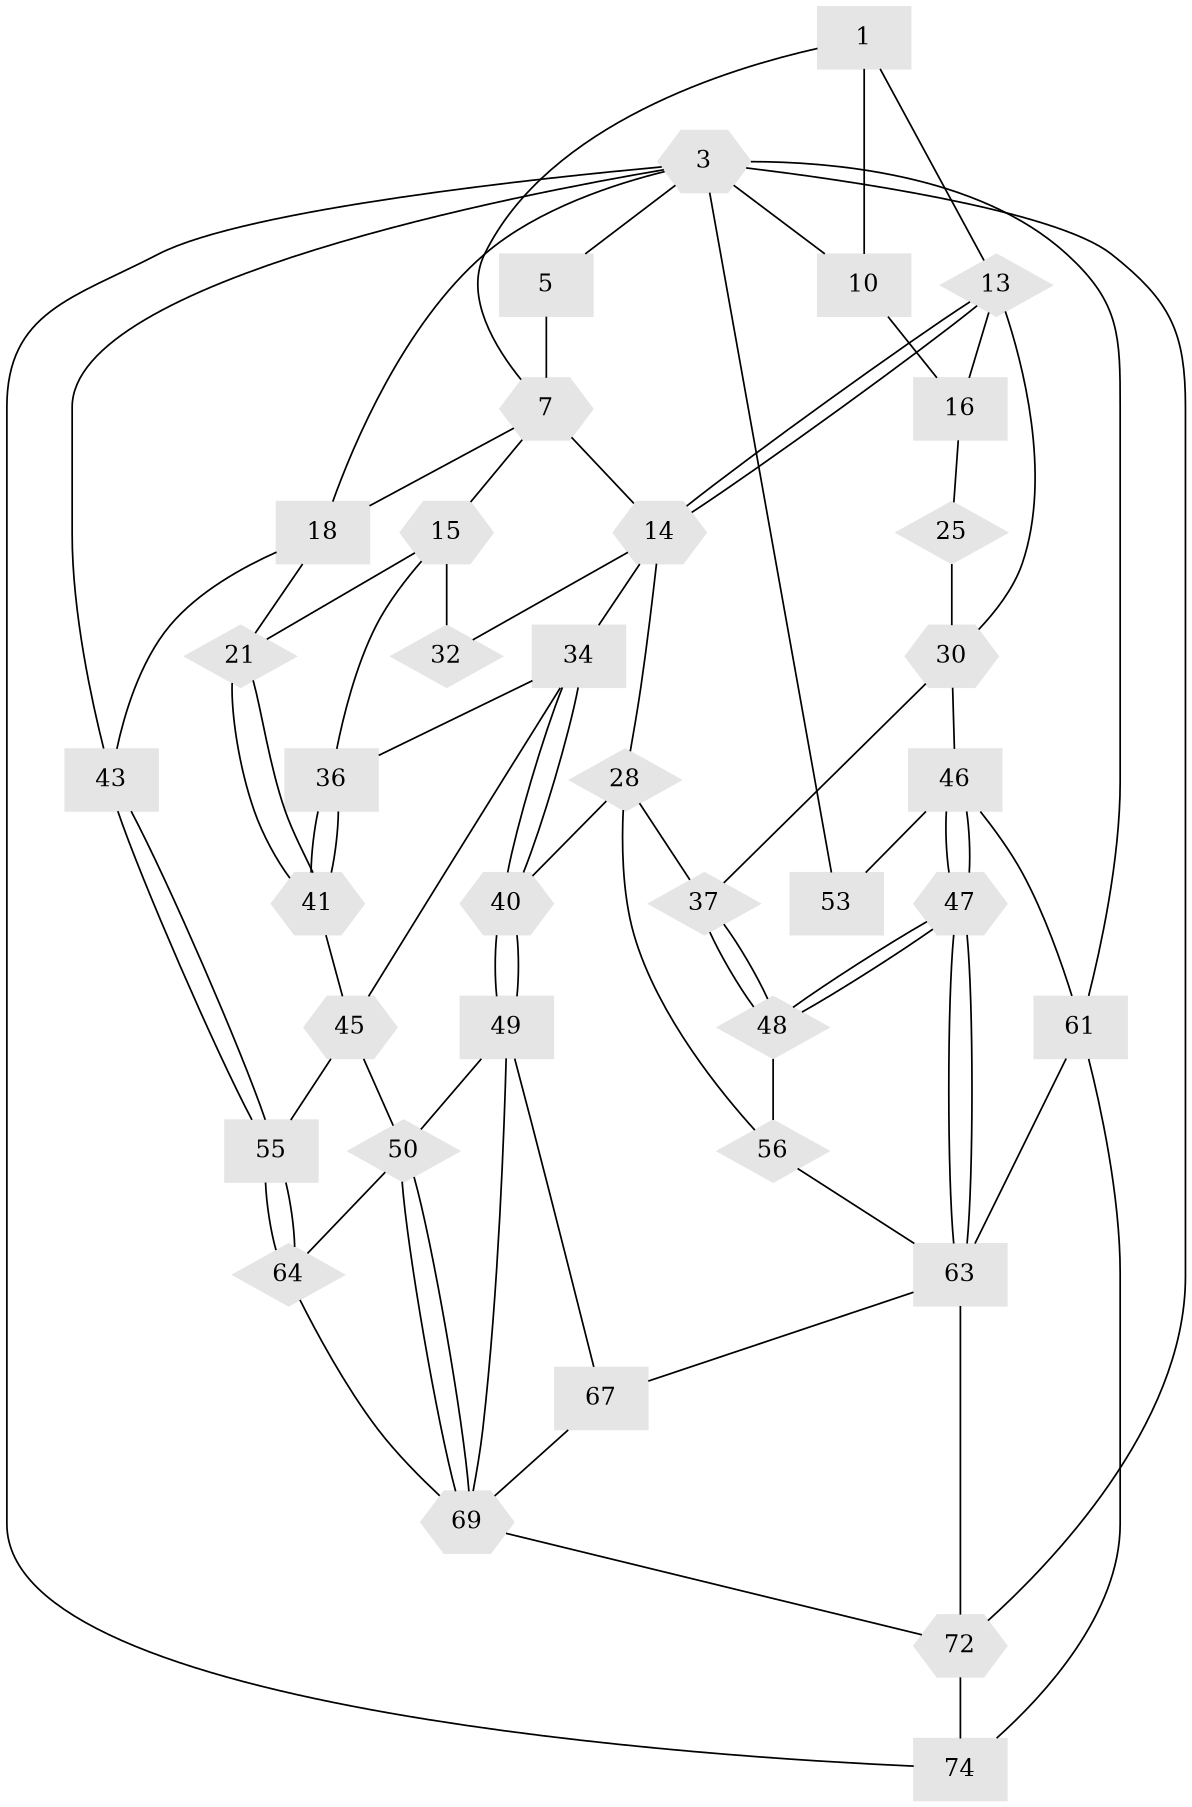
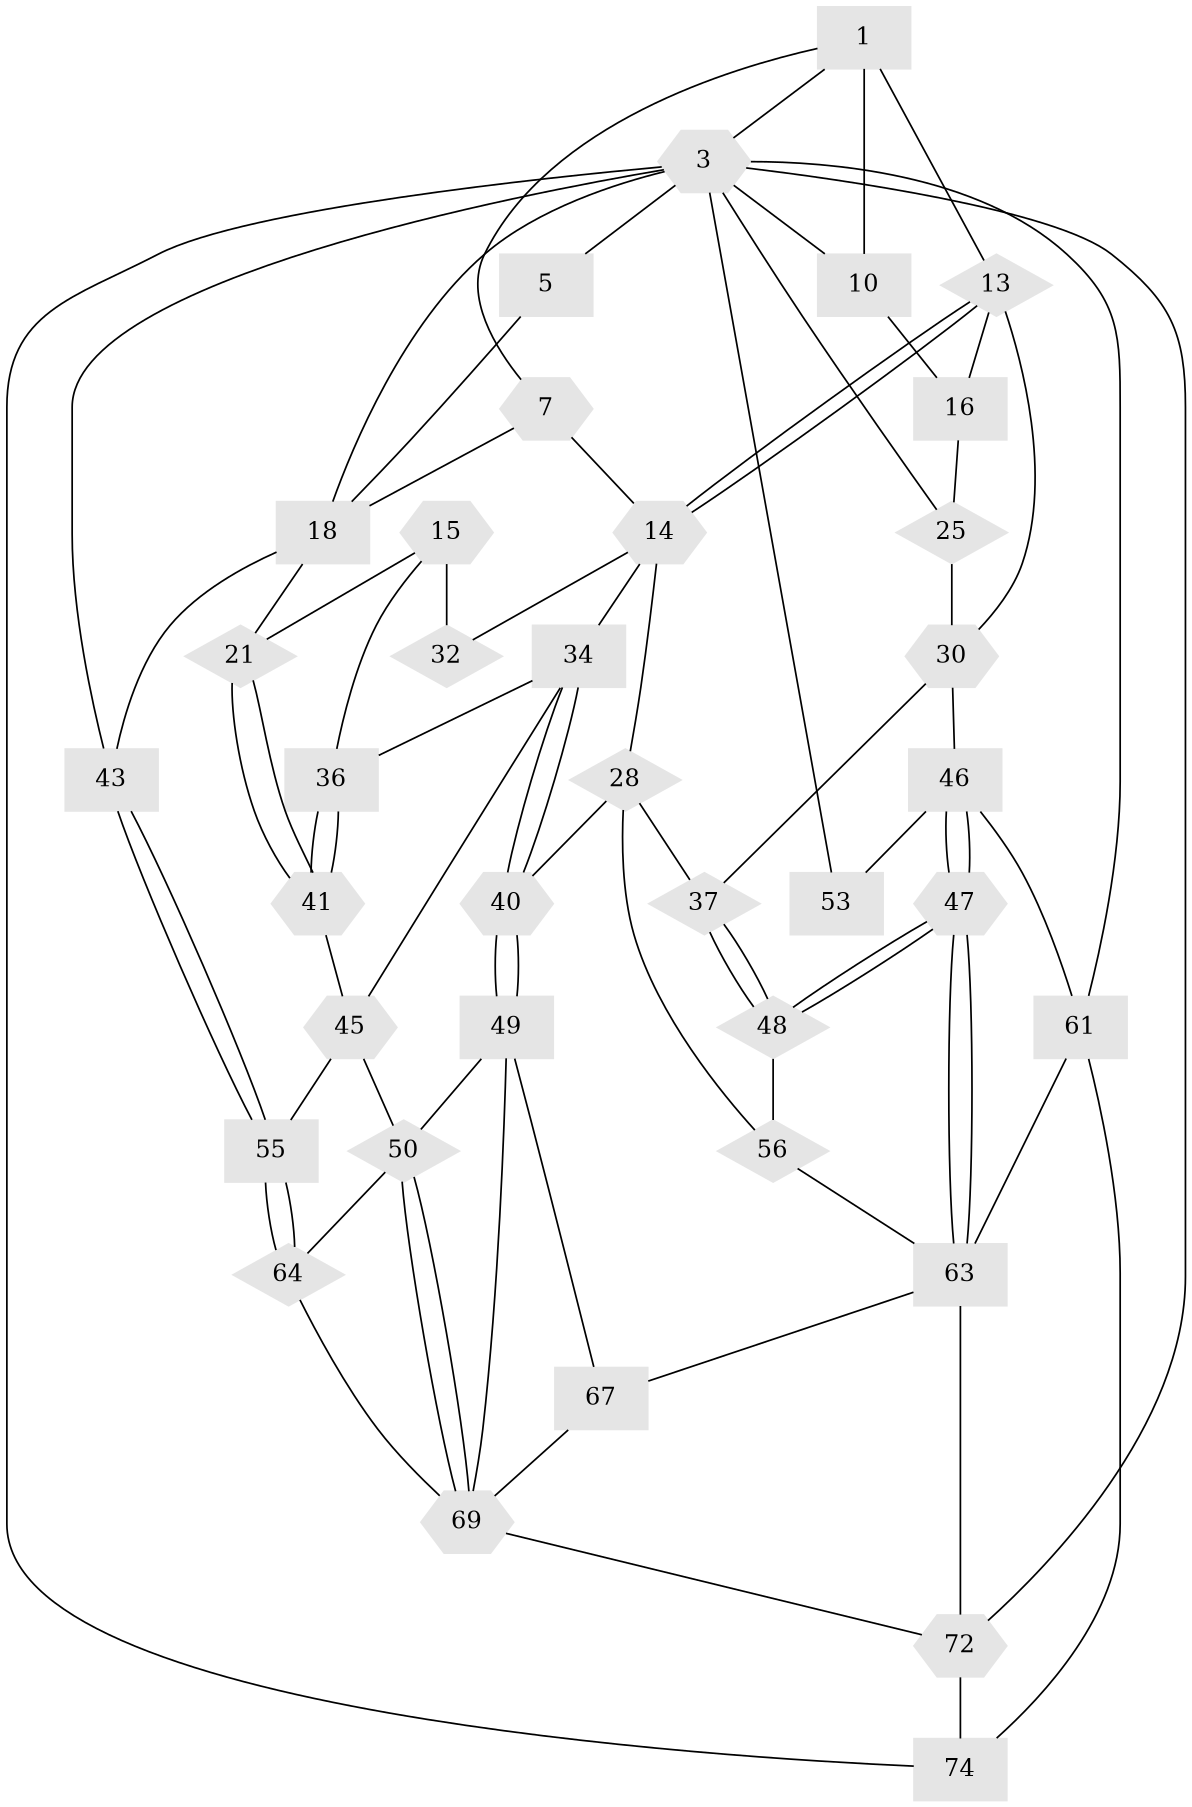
edge "1" -- "3": added
edge "5" -- "7": now "5" -- "18"
edge "3" -- "25": added
edge "7" -- "15": removed
